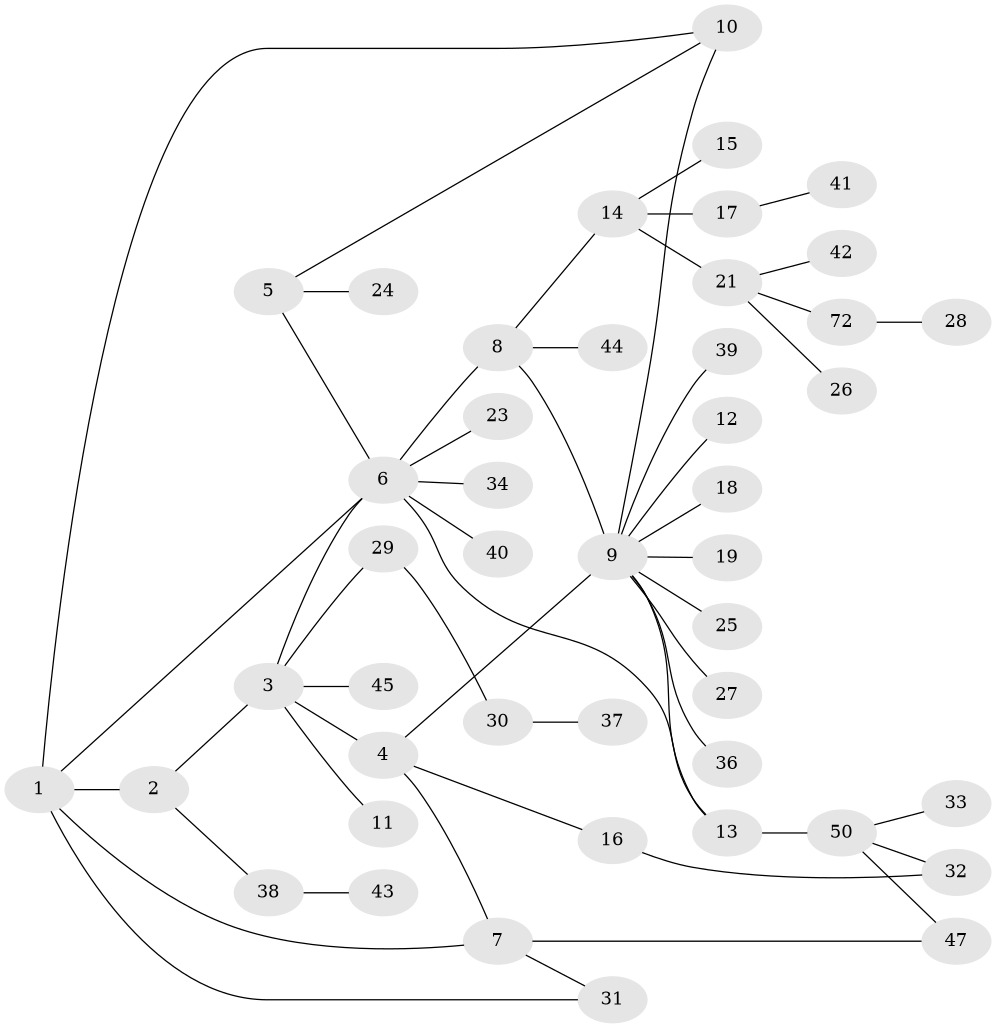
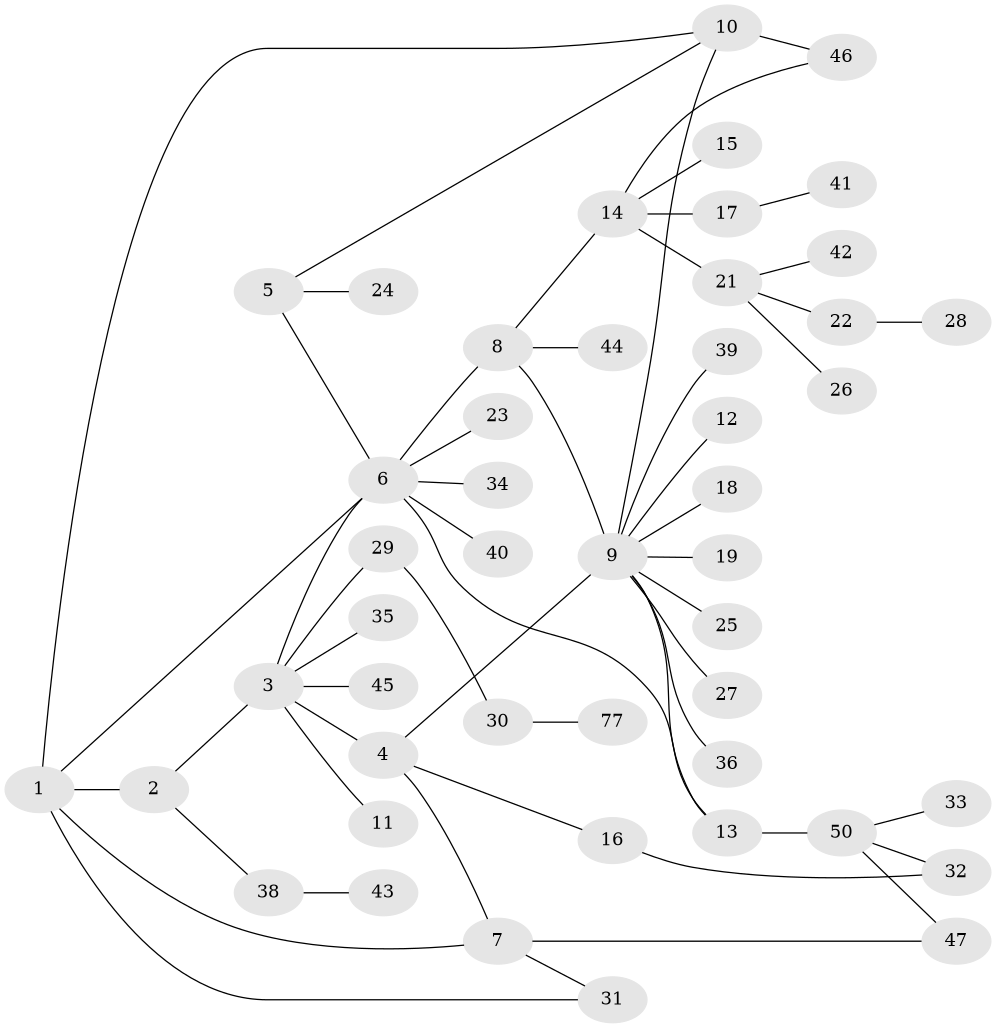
node "46": added
node "72": label "72" -> "22"
node "35": added
node "37": label "37" -> "77"
